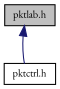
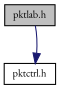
edge "pktctrl.h" -> "pktlab.h": reversed
